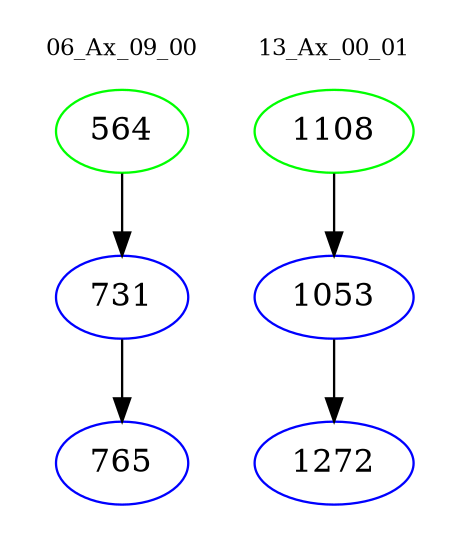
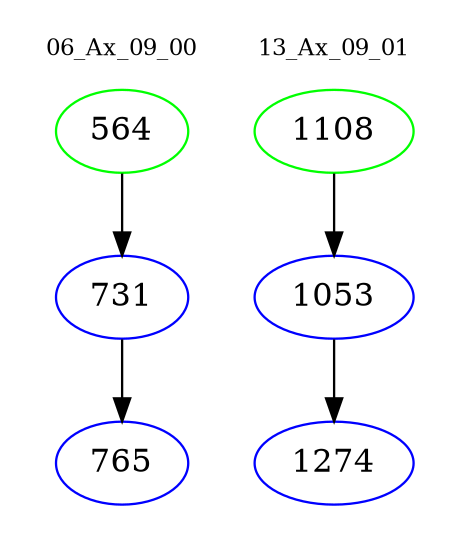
cluster "13_Ax_00_01": label "13_Ax_00_01" -> "13_Ax_09_01"
node "1272": label "1272" -> "1274"
